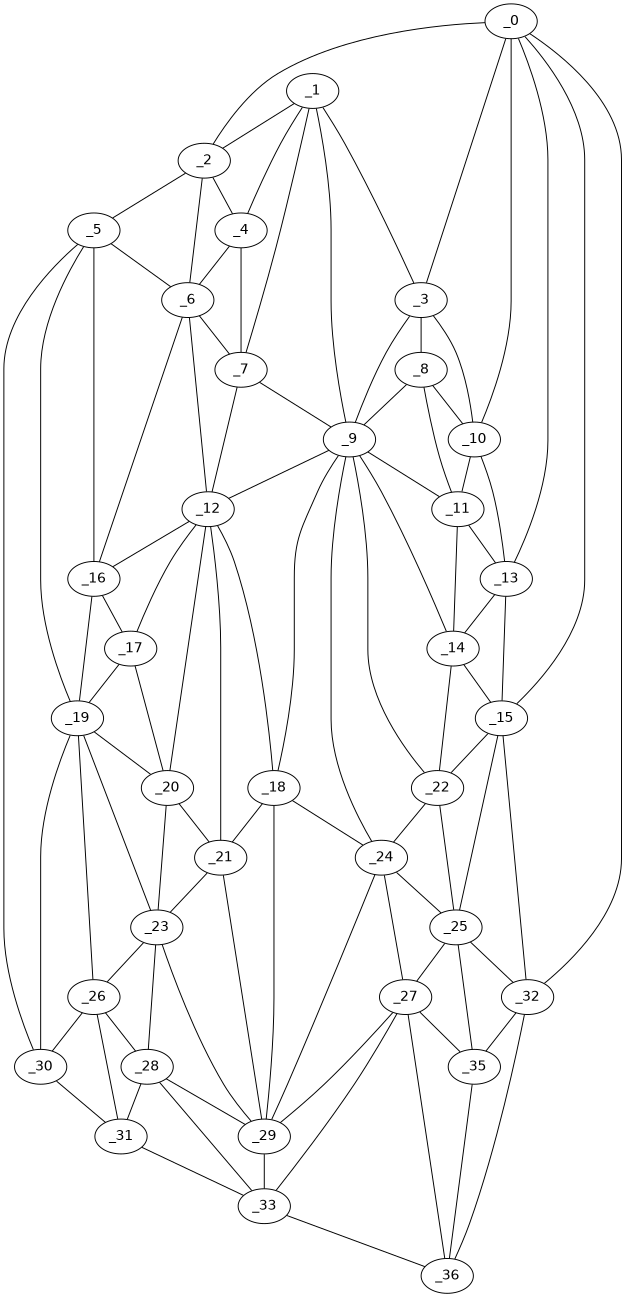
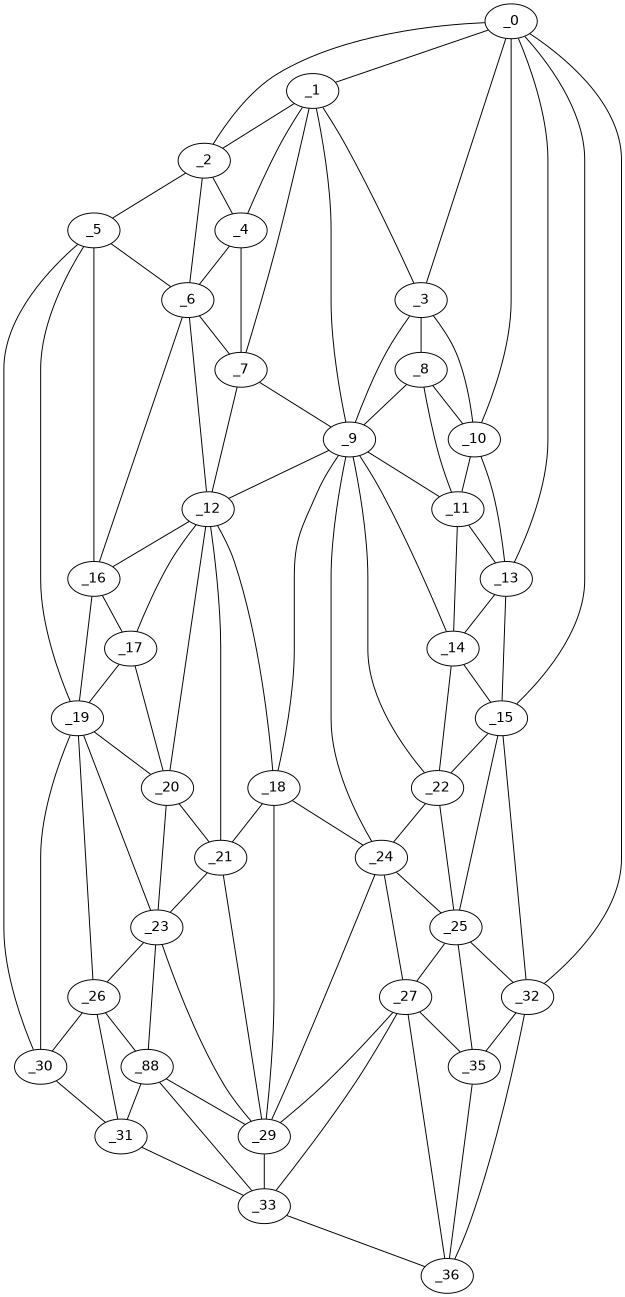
edge "_0" -- "_1": added
node "_28": label "_28" -> "_88"
